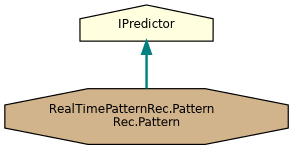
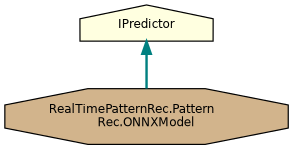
node "RealTimePatternRec.Pattern Rec.Pattern": label "RealTimePatternRec.Pattern Rec.Pattern" -> "RealTimePatternRec.Pattern Rec.ONNXModel"
